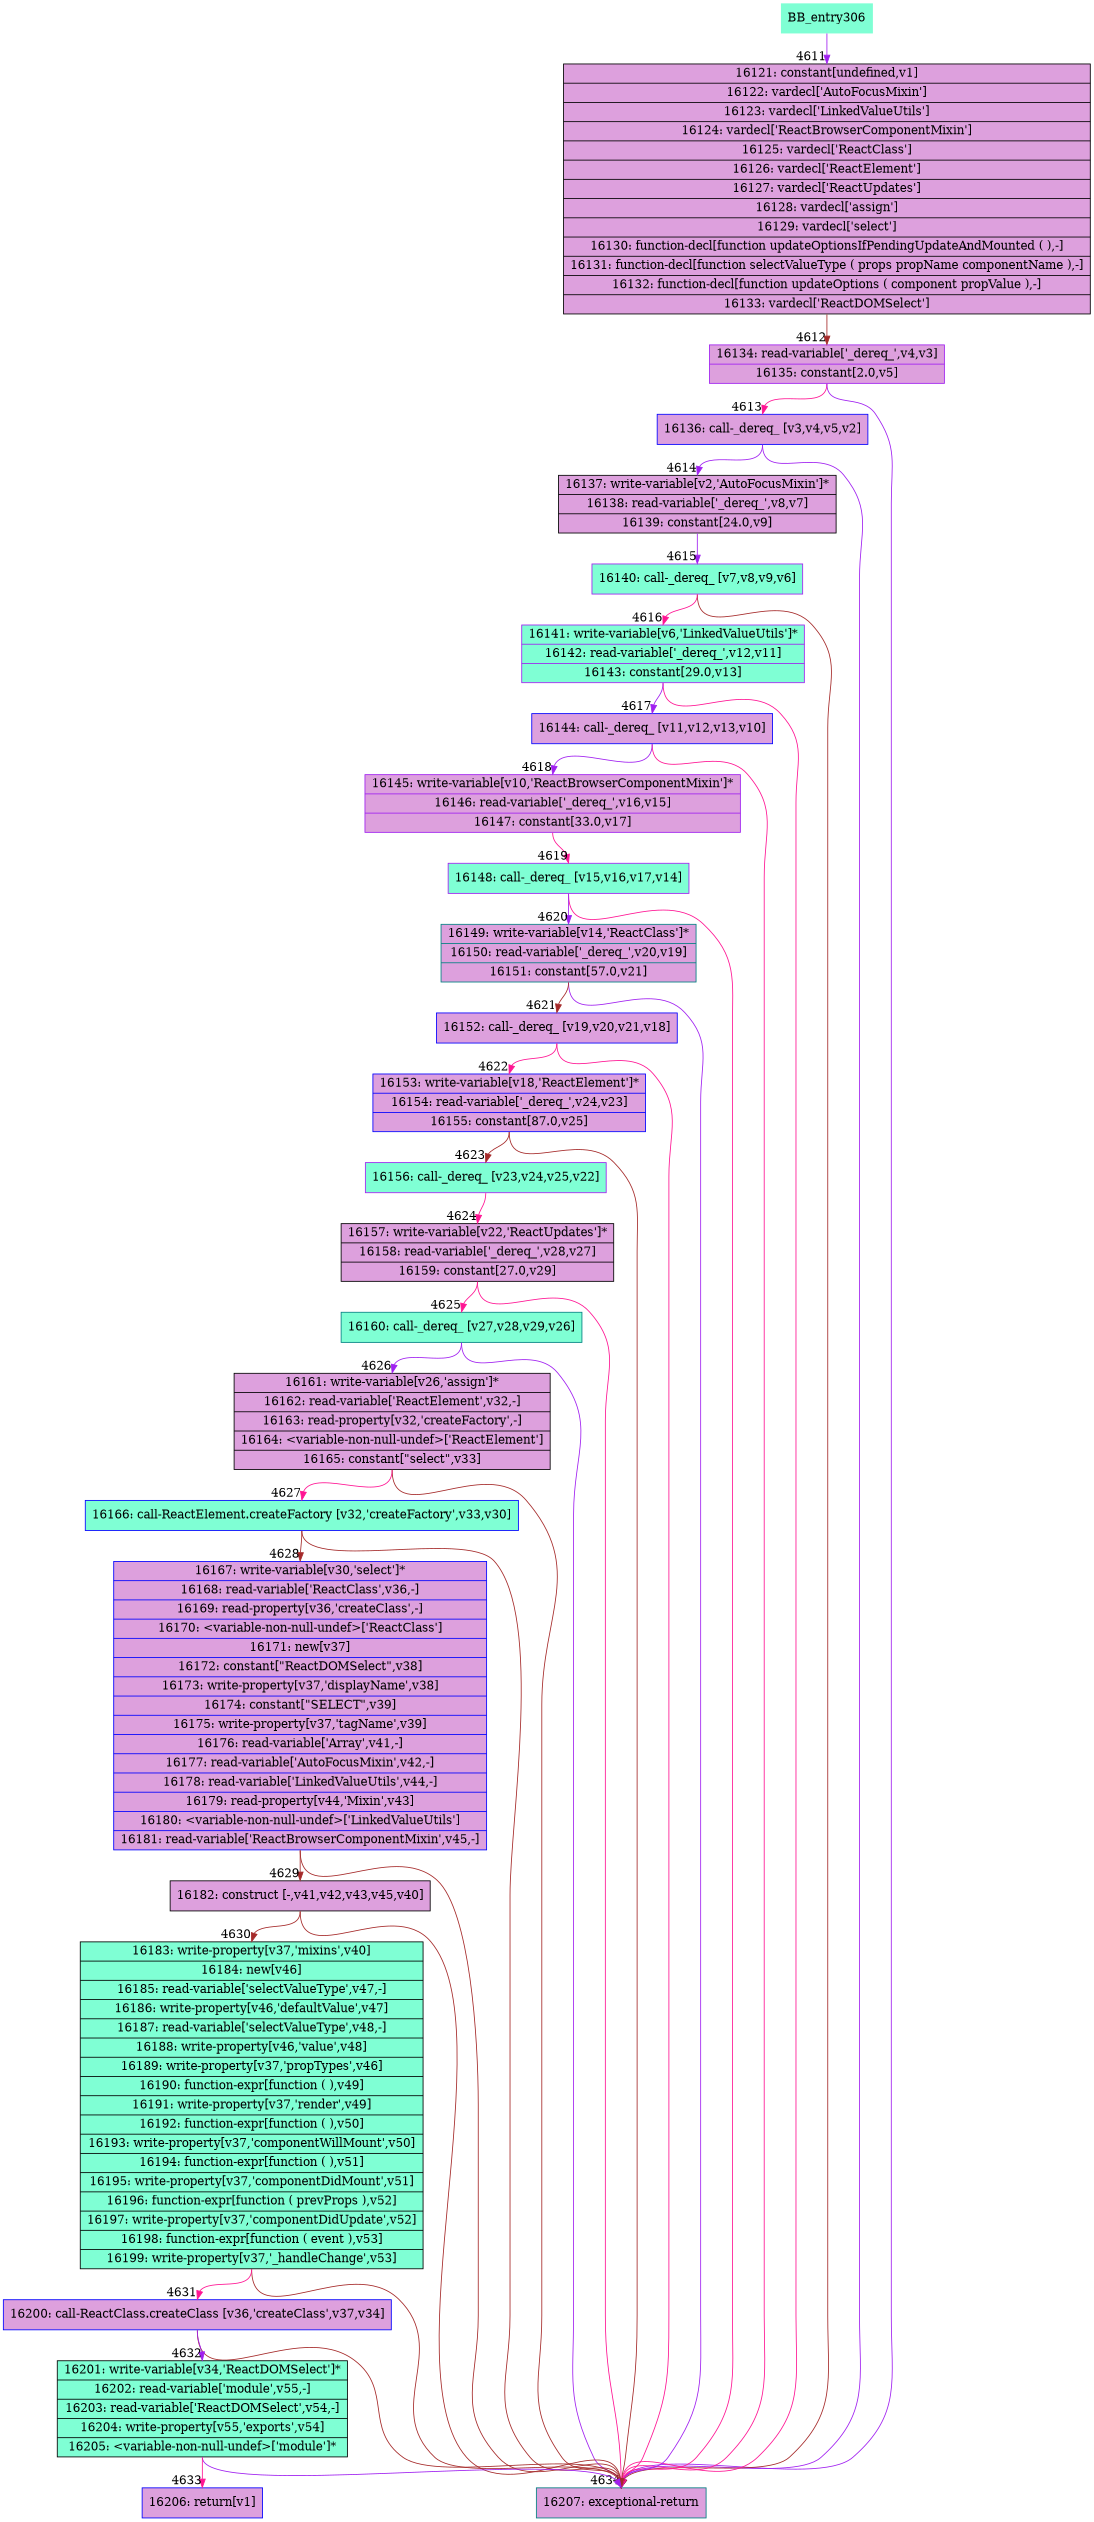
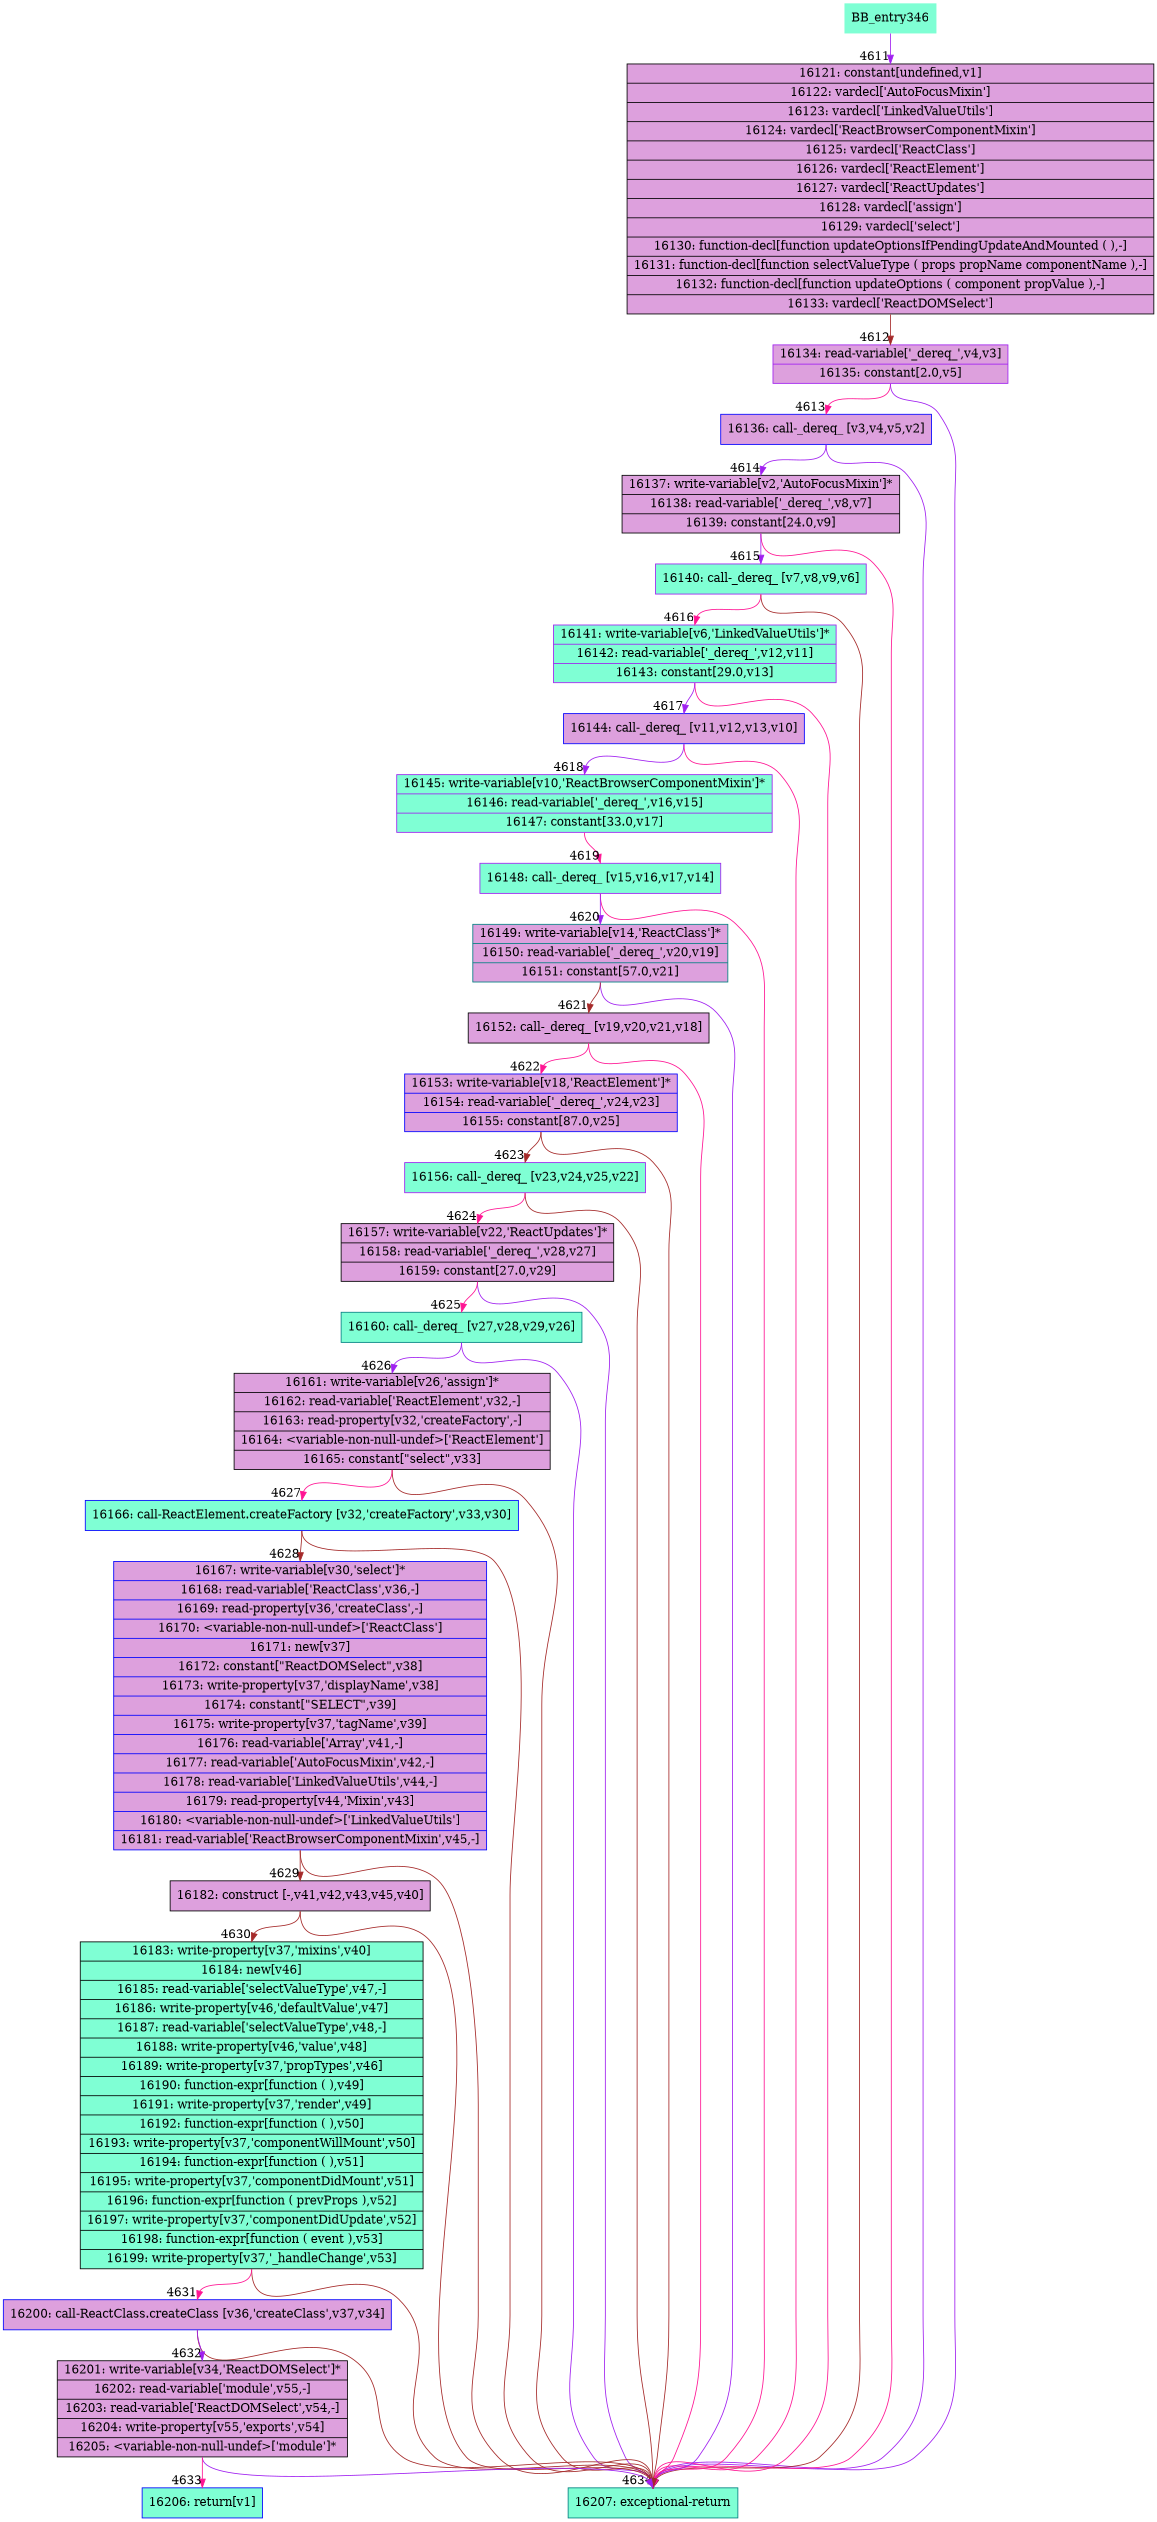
node "BB_entry306": label "BB_entry306" -> "BB_entry346"
node "16145: write-variable[v10,'ReactBrowserComponentMixin']*": fillcolor plum -> aquamarine
node "16152: call-_dereq_ [v19,v20,v21,v18]": color blue -> black
edge "16137: write-variable[v2,'AutoFocusMixin']*" -> "16207: exceptional-return": added
edge "16156: call-_dereq_ [v23,v24,v25,v22]" -> "16207: exceptional-return": added
edge "16157: write-variable[v22,'ReactUpdates']*" -> "16207: exceptional-return": color deeppink -> purple
node "16201: write-variable[v34,'ReactDOMSelect']*": fillcolor aquamarine -> plum
node "16206: return[v1]": fillcolor plum -> aquamarine
node "16207: exceptional-return": fillcolor plum -> aquamarine
